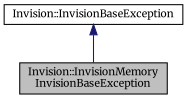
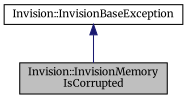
node "Invision::InvisionMemory InvisionBaseException": label "Invision::InvisionMemory InvisionBaseException" -> "Invision::InvisionMemory IsCorrupted"
